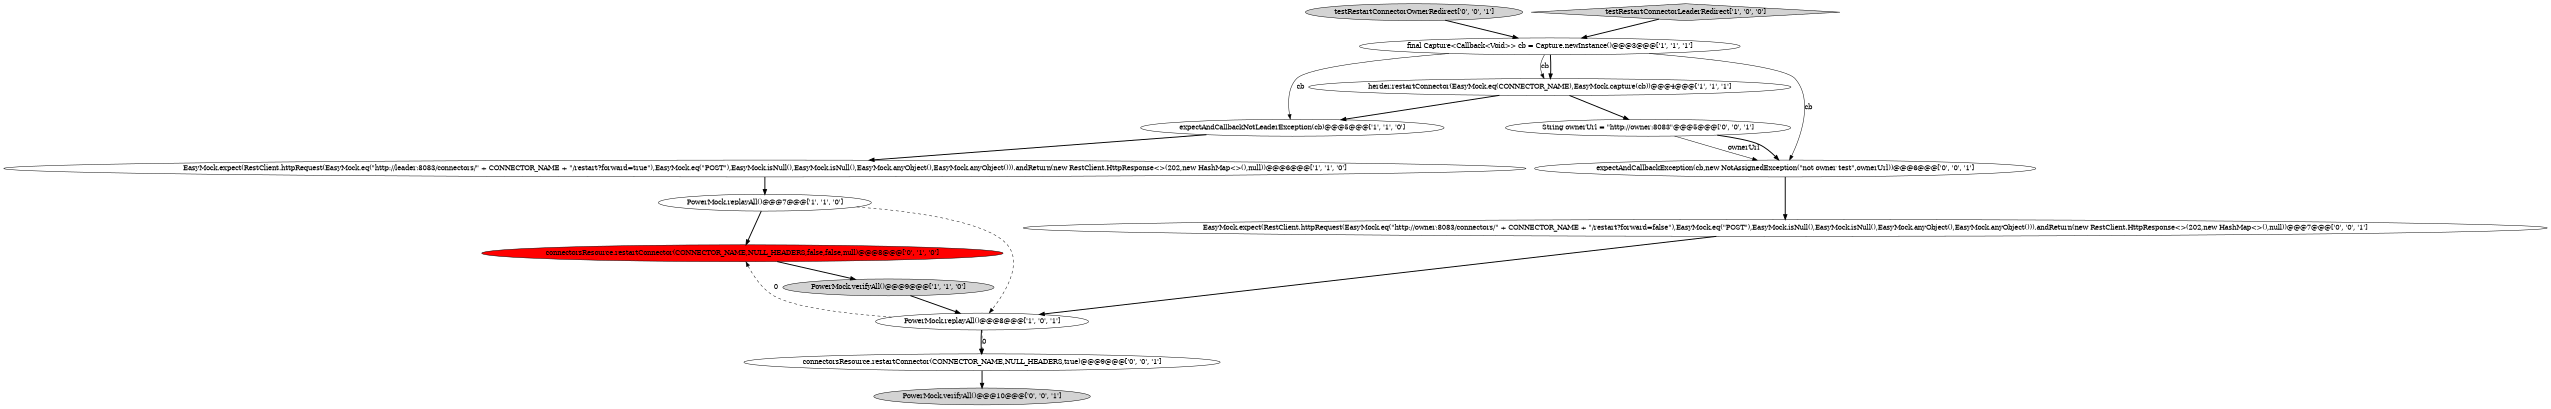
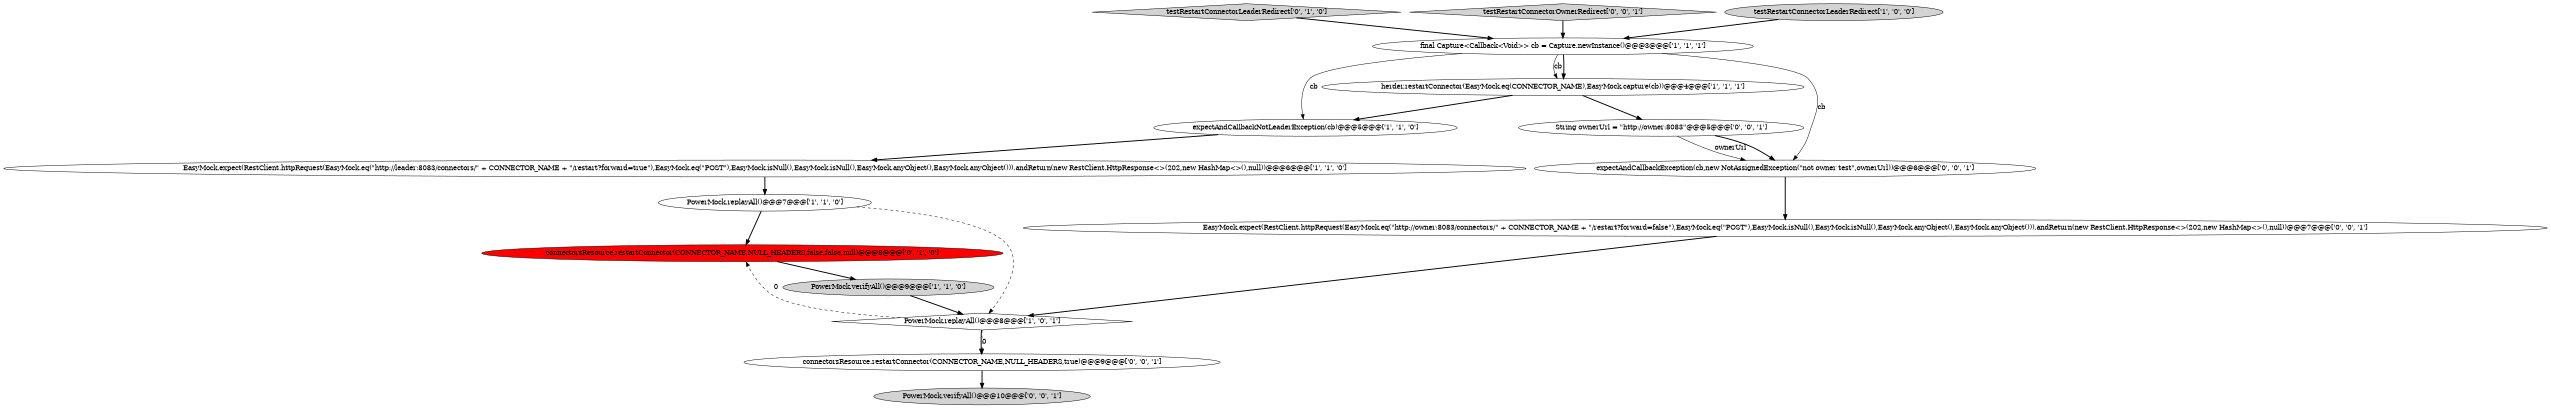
node "testRestartConnectorLeaderRedirect['0', '1', '0']": added
node "testRestartConnectorOwnerRedirect['0', '0', '1']": shape ellipse -> diamond
node "testRestartConnectorLeaderRedirect['1', '0', '0']": shape diamond -> ellipse
node "PowerMock.replayAll()@@@8@@@['1', '0', '1']": shape ellipse -> diamond
